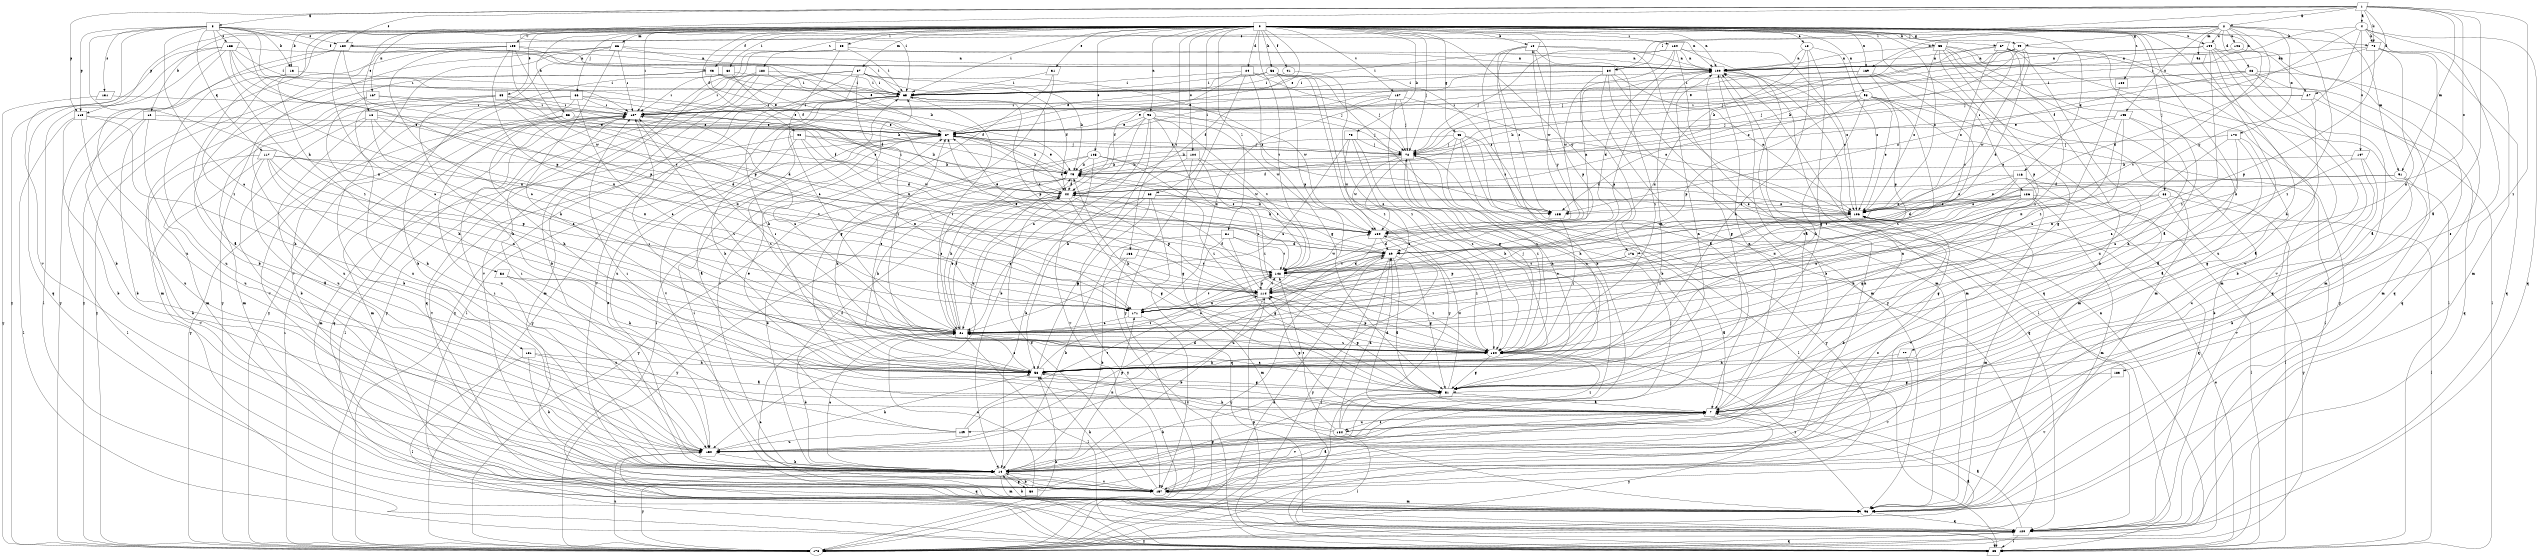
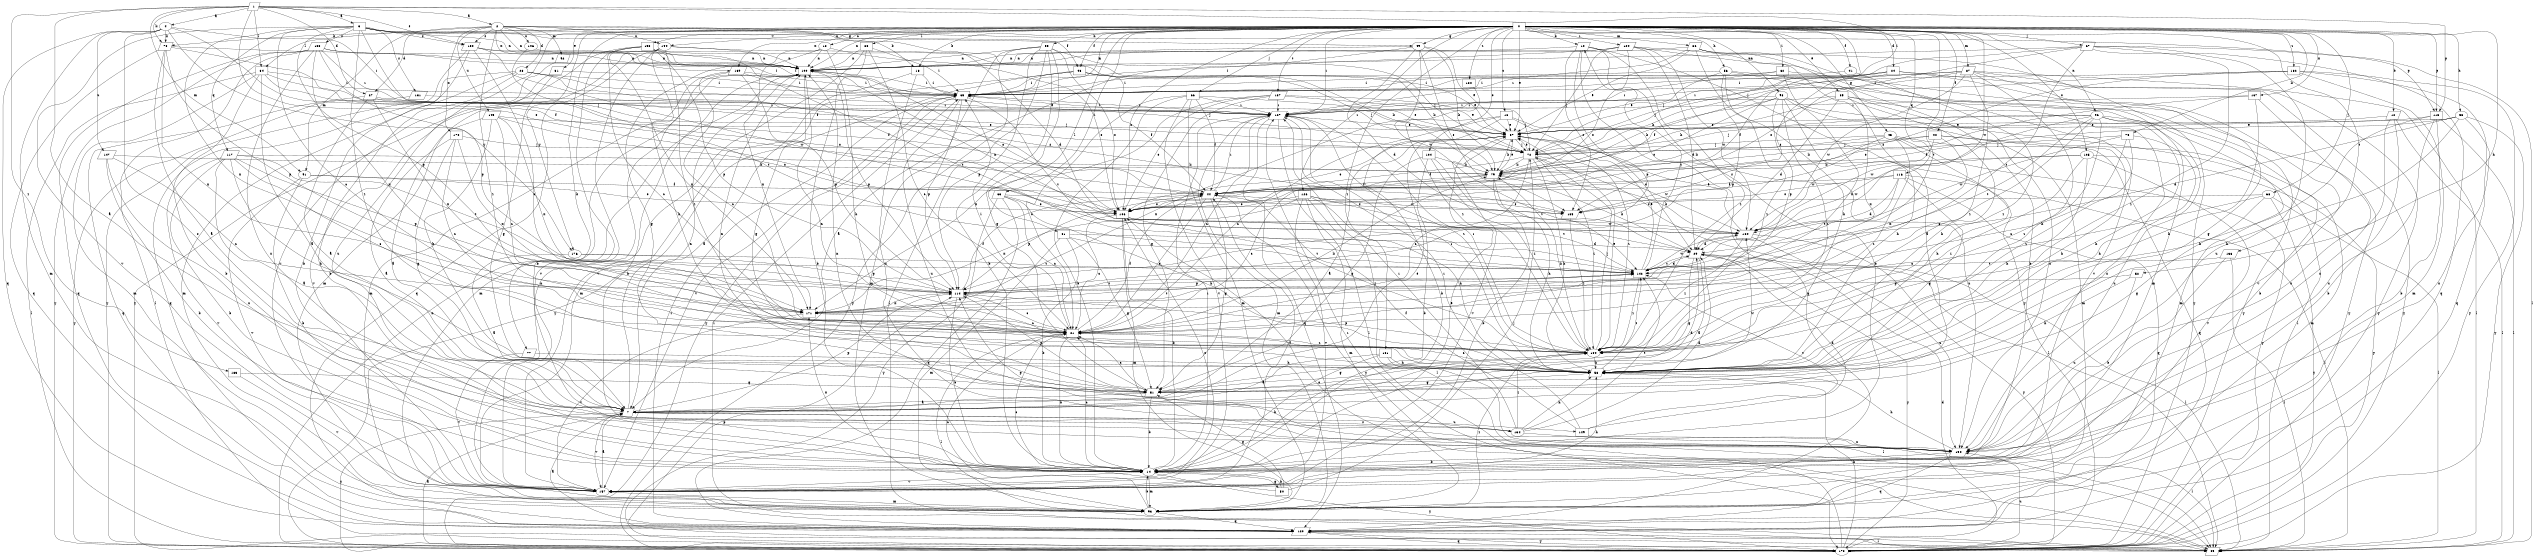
node "12": shape box -> parallelogram
edge "27" -> "171": added, label "x"
